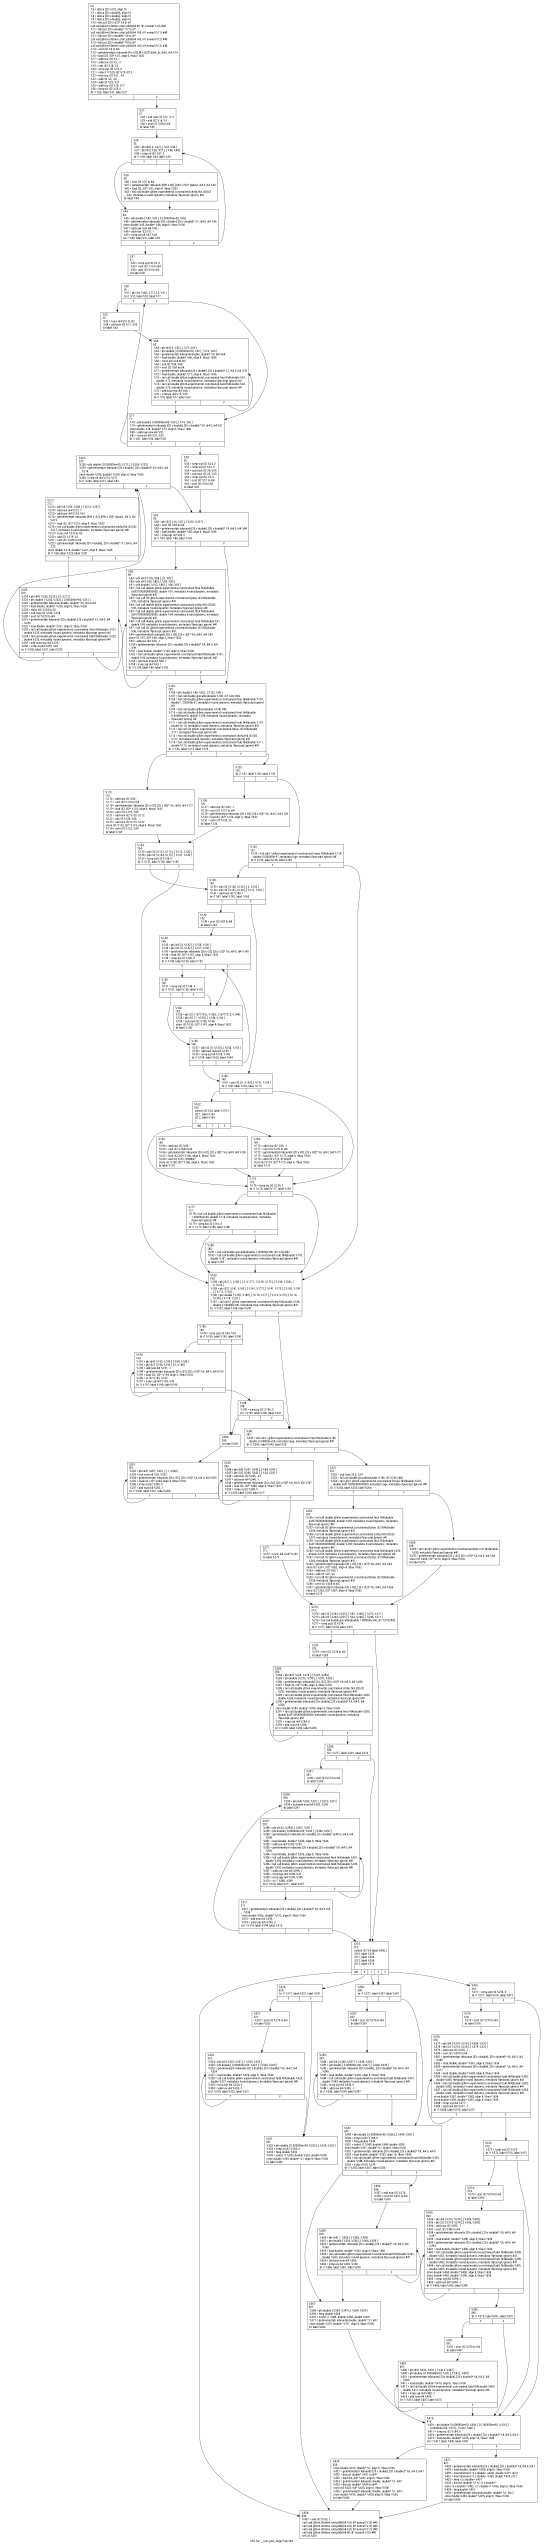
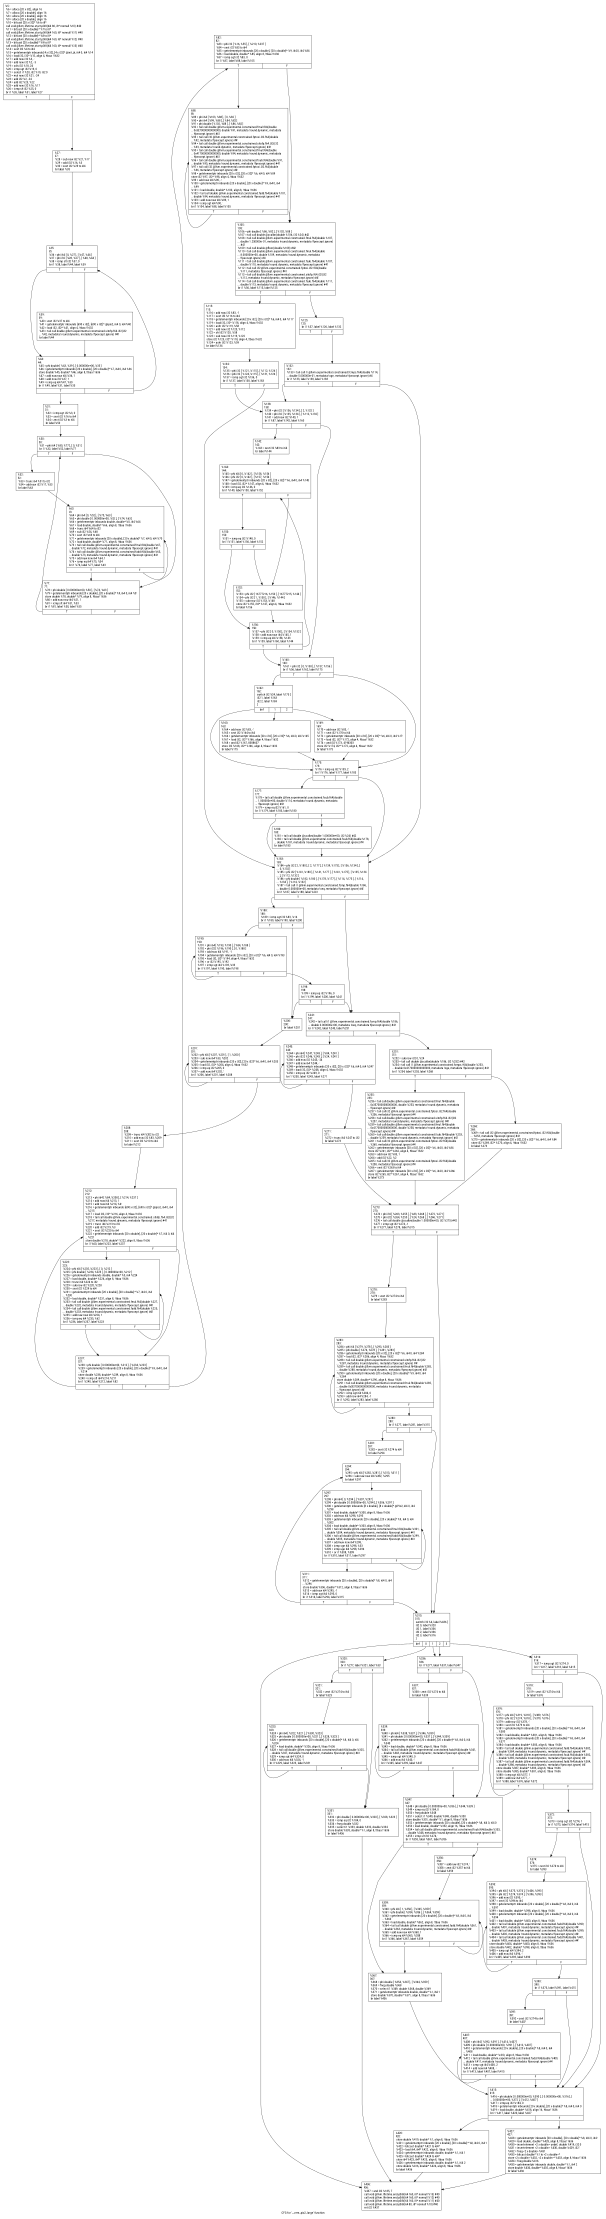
node "%55:": removed
node "%126:": removed
node "%208:": added
